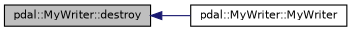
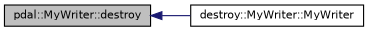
node "pdal::MyWriter::MyWriter": label "pdal::MyWriter::MyWriter" -> "destroy::MyWriter::MyWriter"
